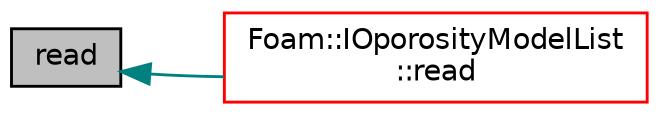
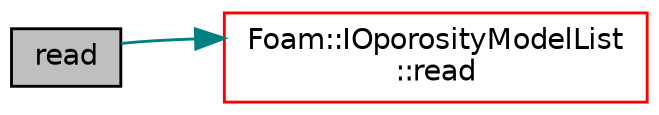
edge "Foam::IOporosityModelList ::read" -> "read": reversed
